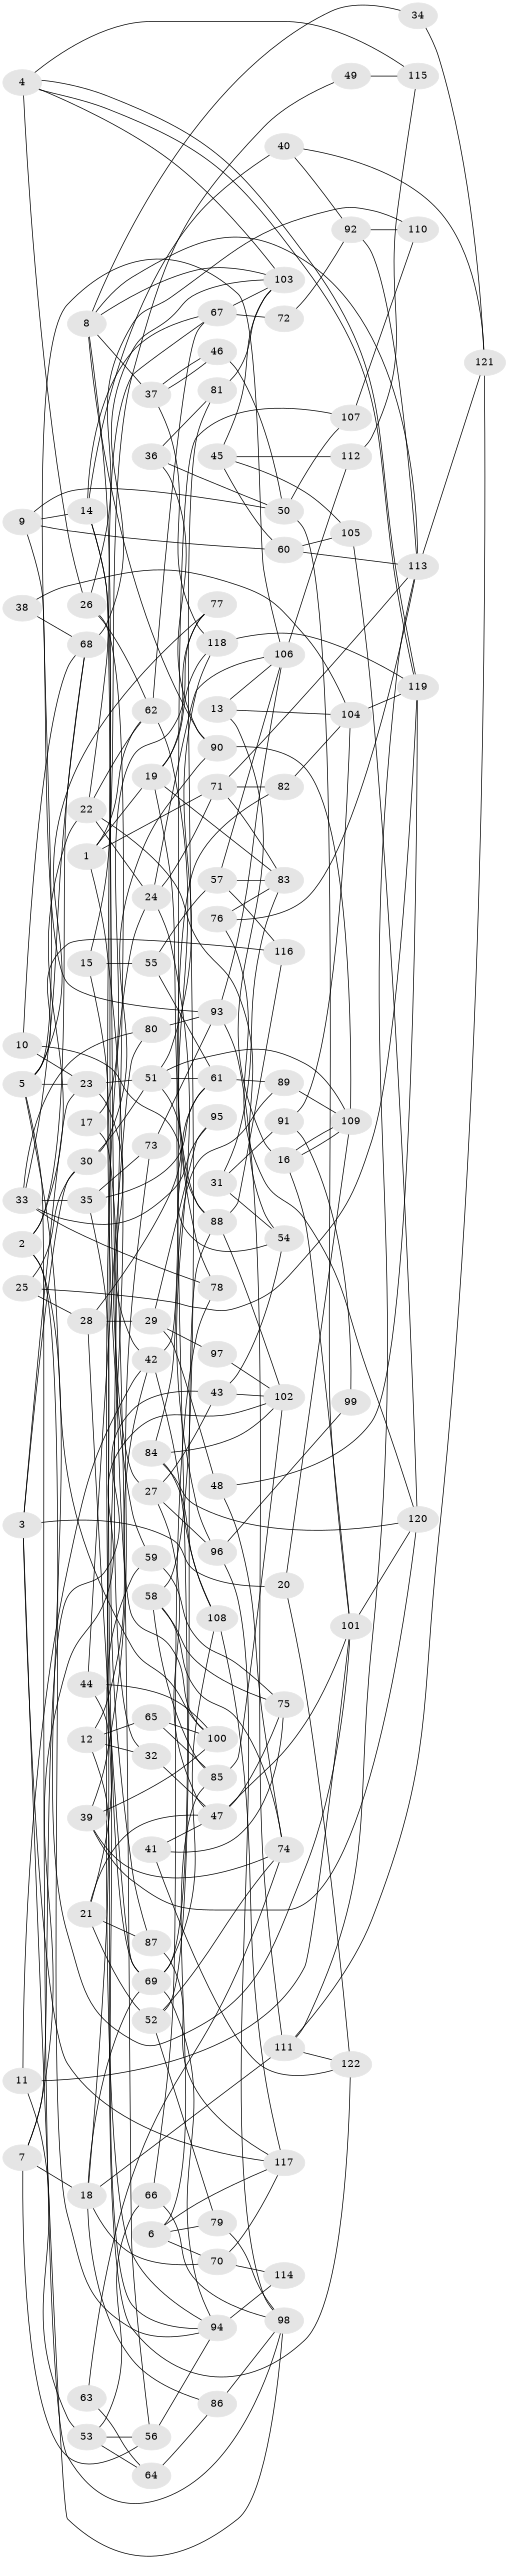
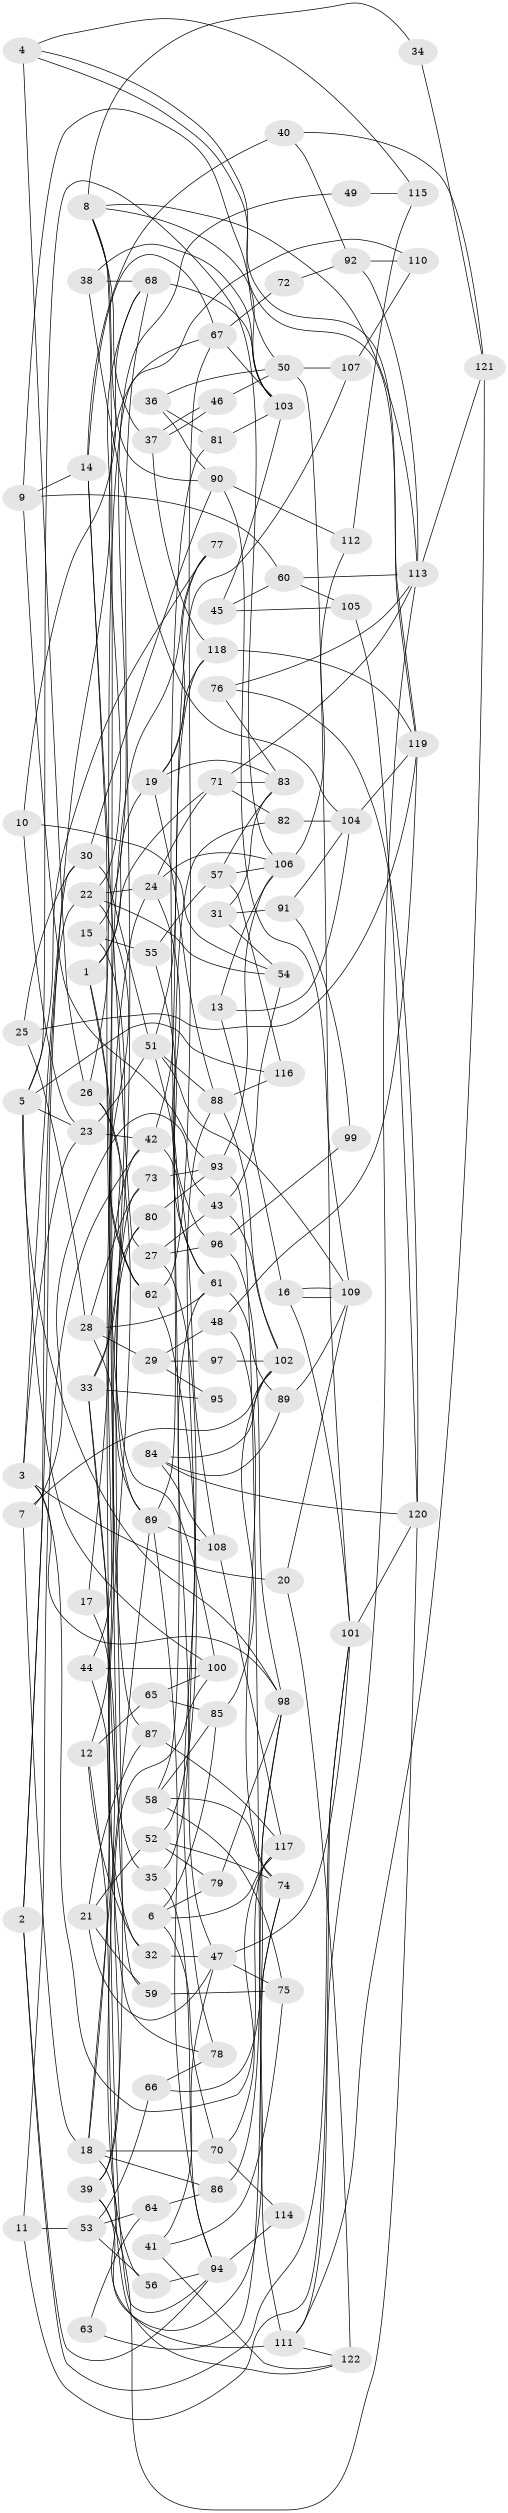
edge "4" -- "103": now "38" -- "103"
edge "45" -- "112": now "90" -- "112"
edge "73" -- "35": now "73" -- "28"
edge "7" -- "56": removed
